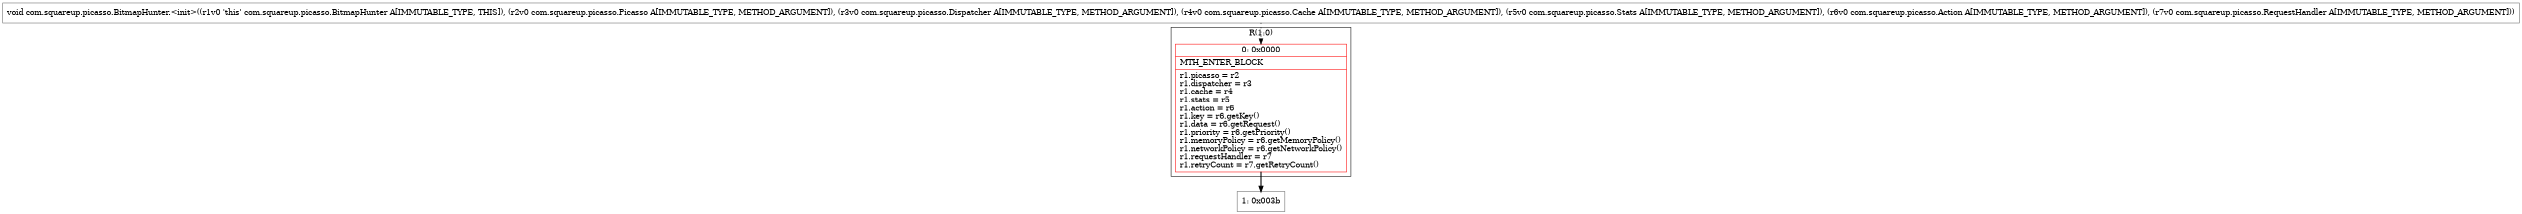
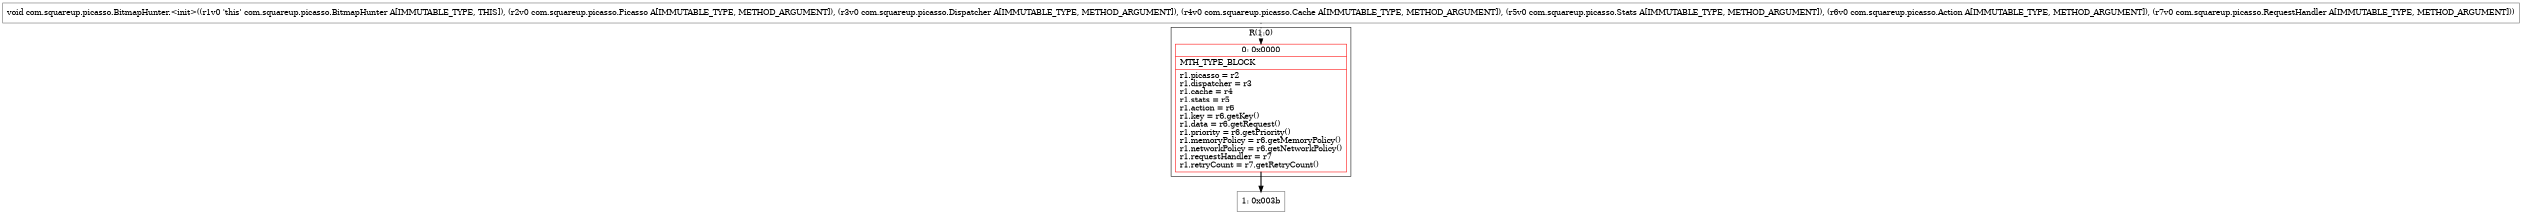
node "0: 0x0000": text "MTH_ENTER_BLOCK" -> "MTH_TYPE_BLOCK"
